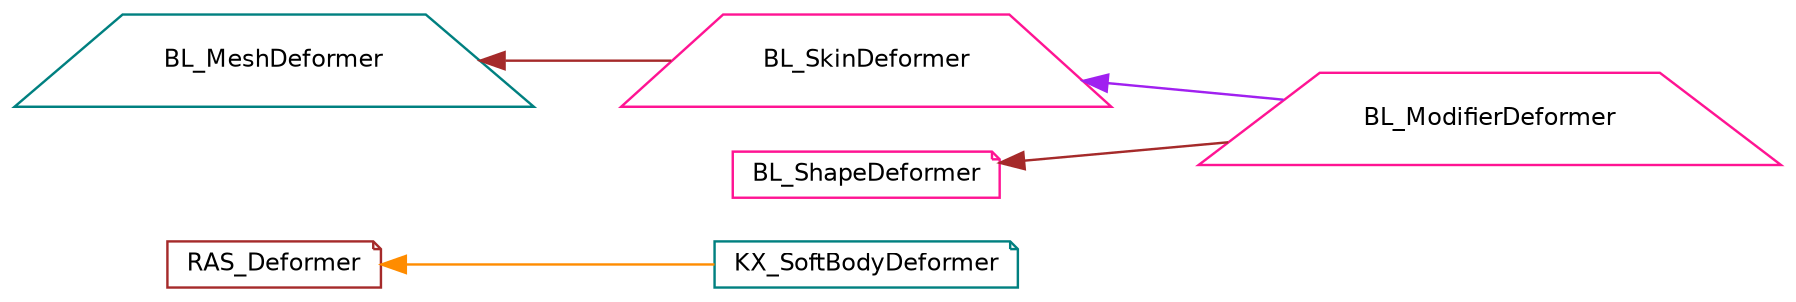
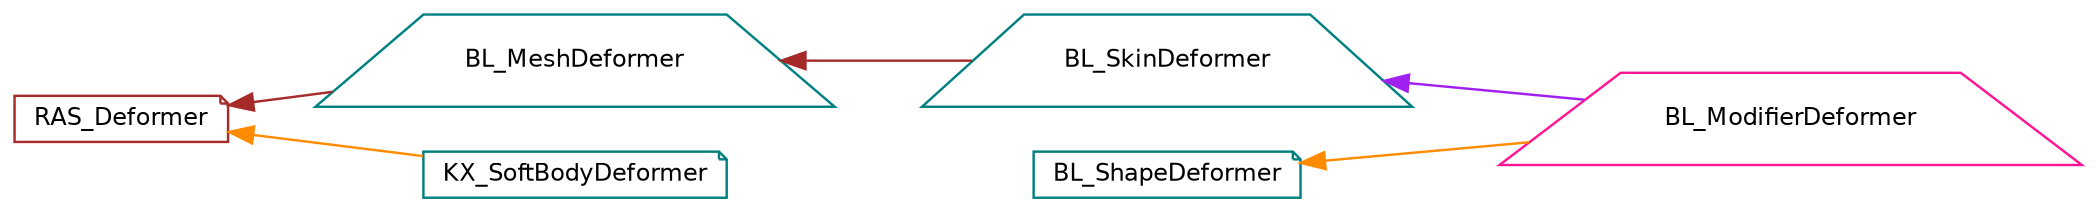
node "BL_SkinDeformer": color deeppink -> teal
edge "BL_MeshDeformer" -> "RAS_Deformer": added
edge "BL_ModifierDeformer" -> "BL_ShapeDeformer": color brown -> darkorange
node "BL_ShapeDeformer": color deeppink -> teal
